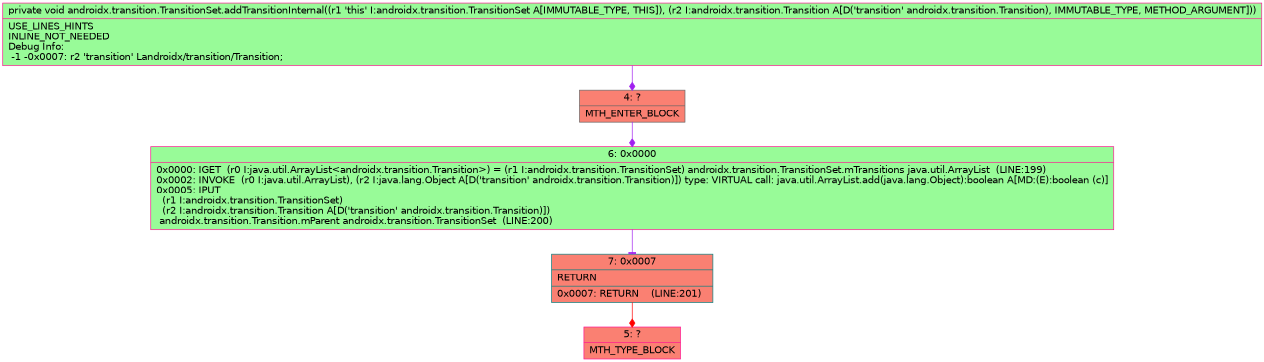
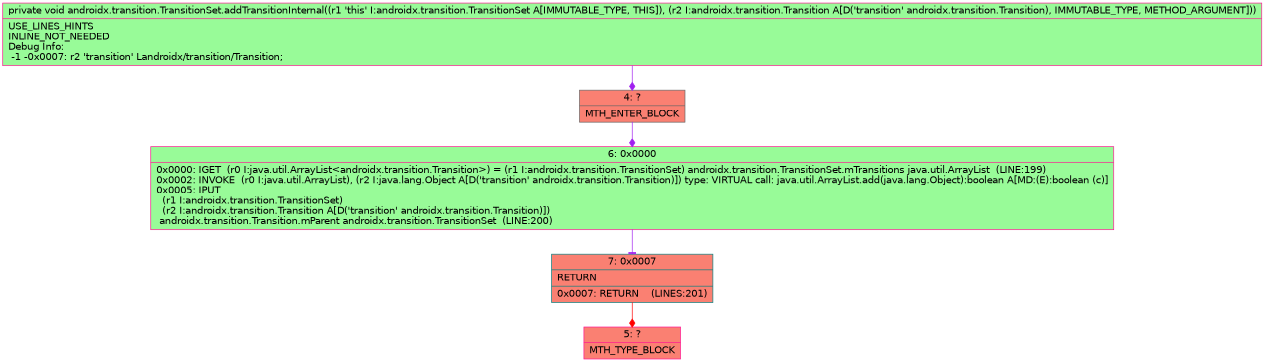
node "7: 0x0007": text "0x0007: RETURN    (LINE:201)" -> "0x0007: RETURN    (LINES:201)"
